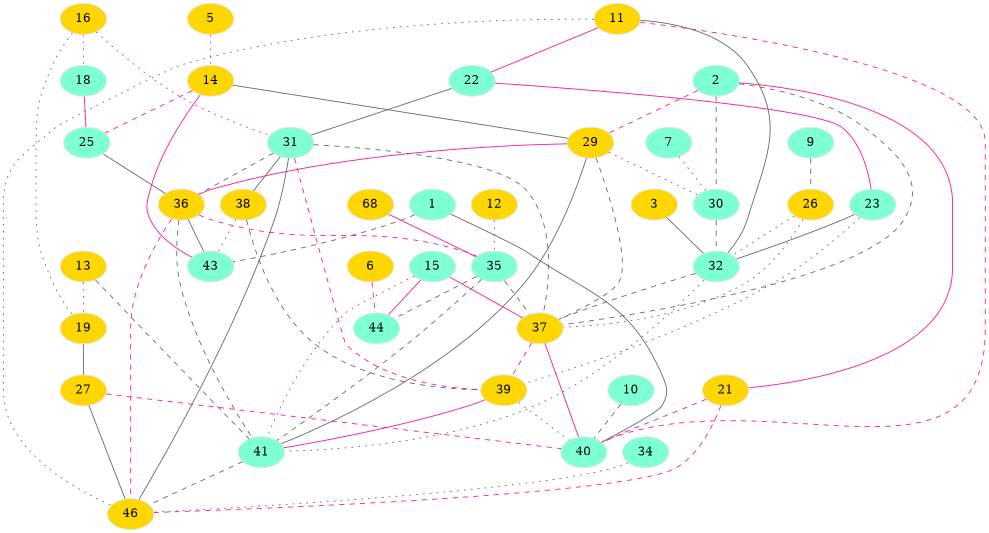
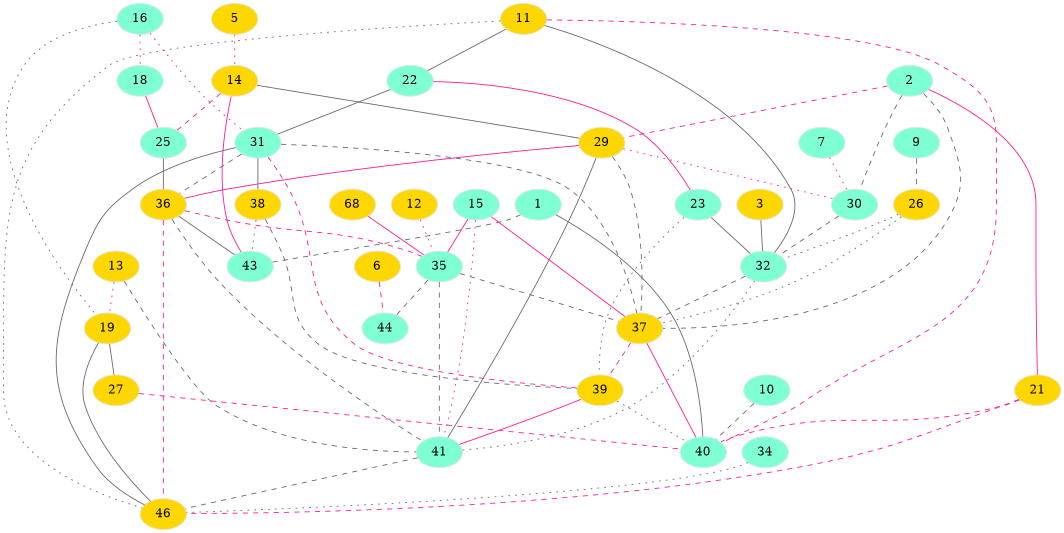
node "16": fillcolor gold -> aquamarine
edge "11" -- "22": color deeppink -> gray40
edge "15" -- "44": now "15" -- "35"
edge "27" -- "46": now "19" -- "46"
